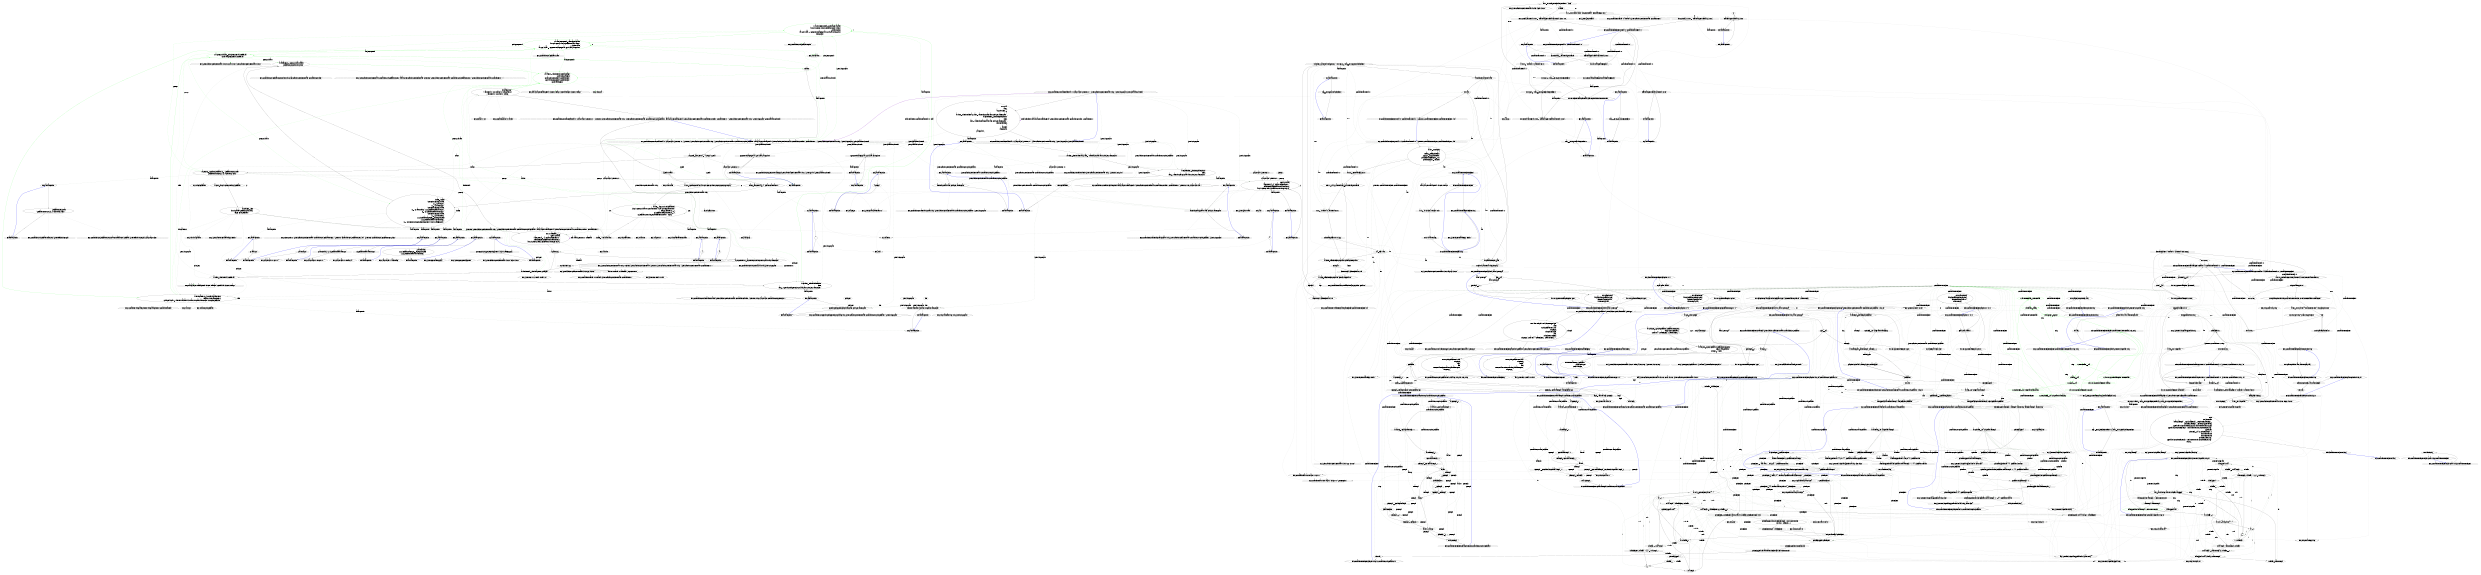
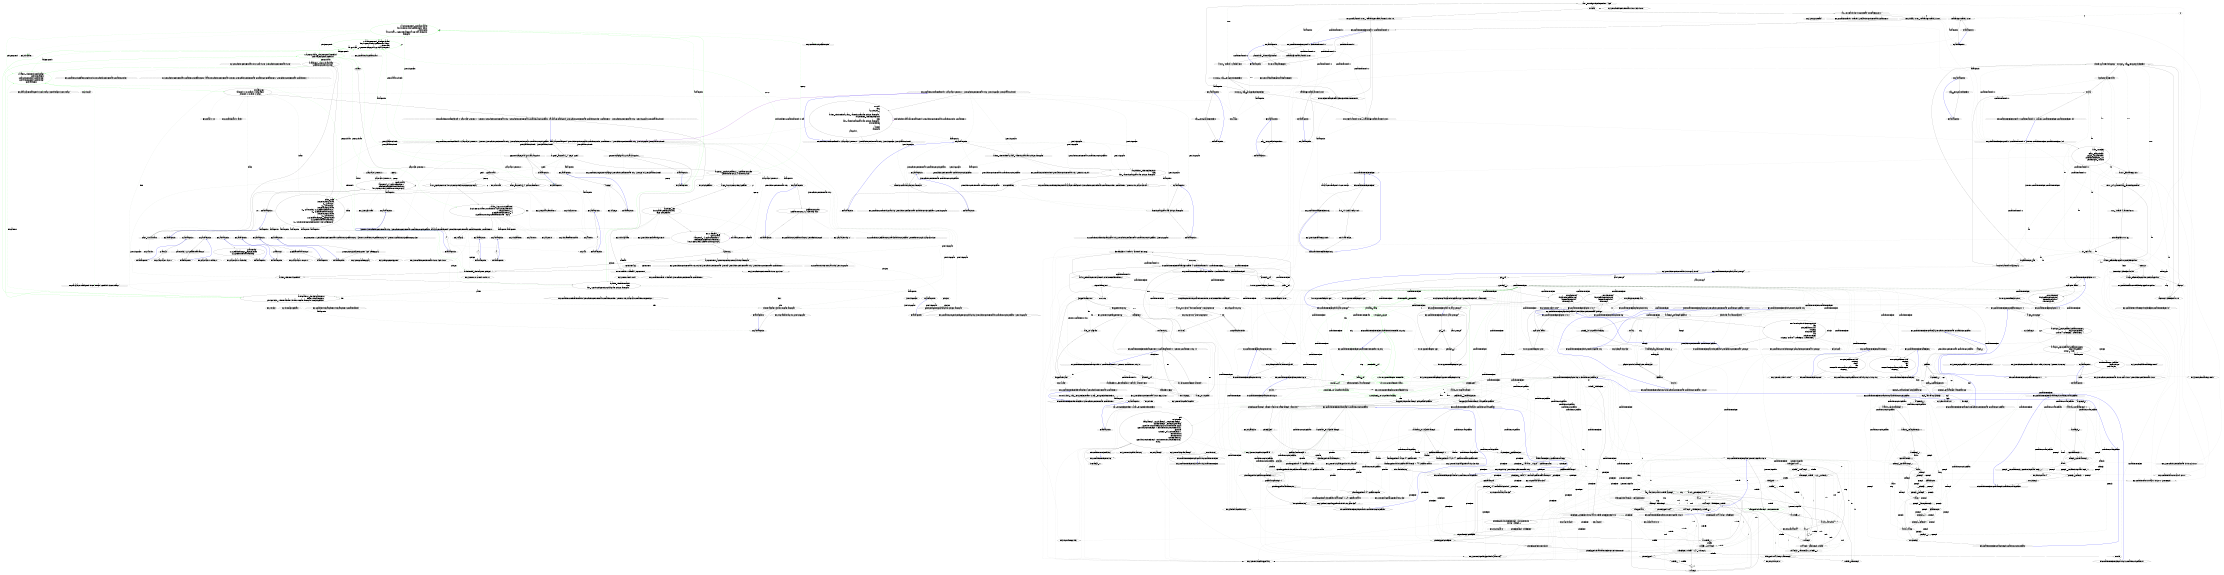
node "Tag Unk.GetConstructor": label "Tag Unk.GetConstructor" -> "Entry Unk.GetConstructor"
node "Entry Unk.>": removed
node "Entry CSharpx.Maybe.Nothing<T>()": added
edge "auto = onError(auto)" -> "usage.FromJust().AddToHelpText(auto, true)": label "auto" -> "remainingSpace"
edge "var length = 0" -> "return length;": label "int" -> "length"
node "0: throw new ArgumentNullException(''copyright'');": removed
node "int ExtraLength = 10": added
edge "words[i].Length < (maximumLength - wordBuffer)" -> "var words = value.Split(new[] { ' ' })": reversed
